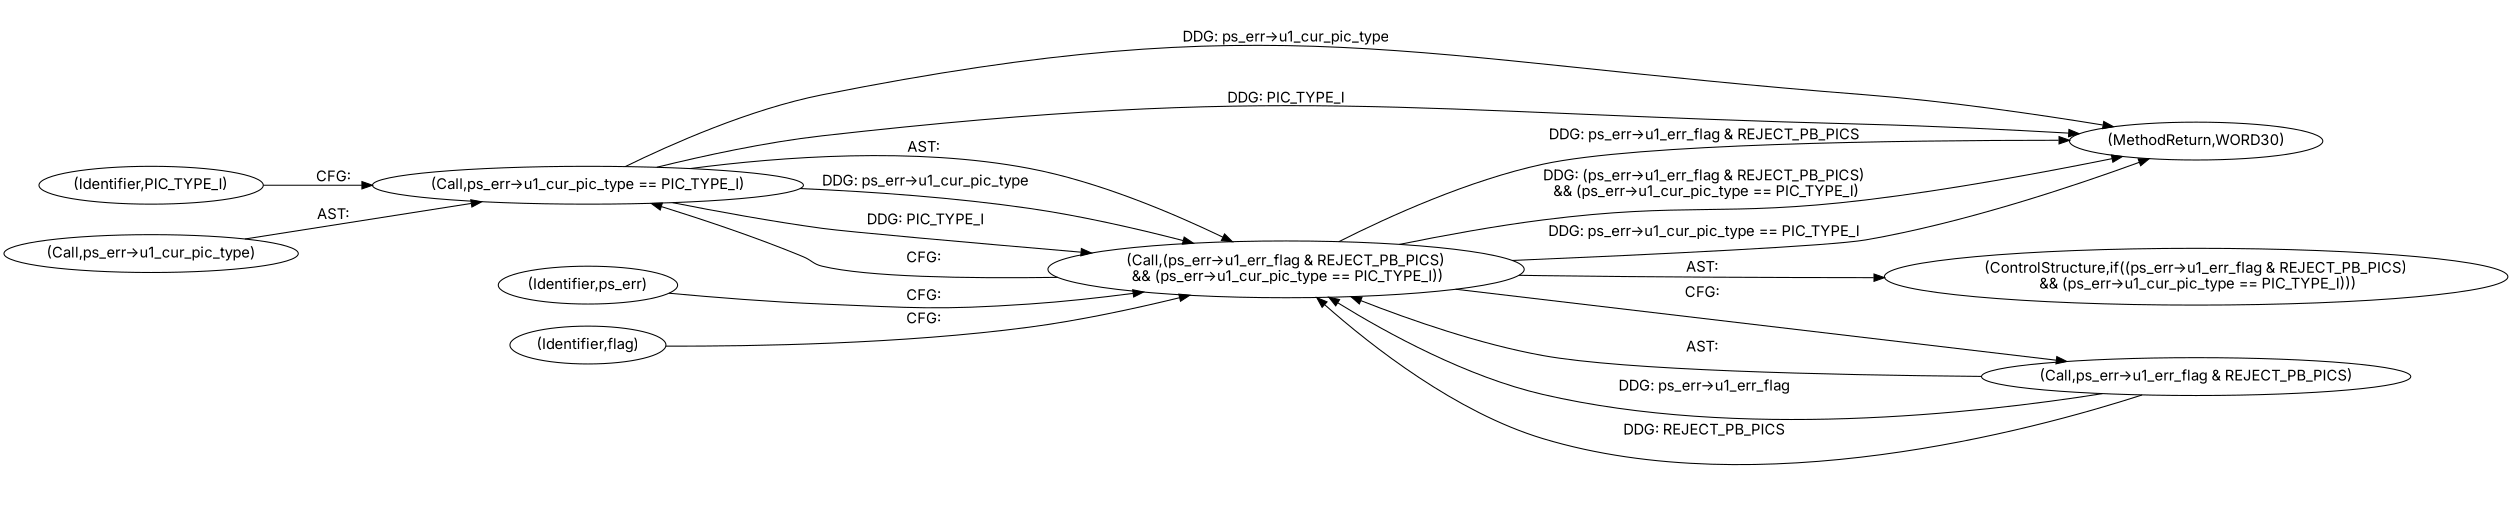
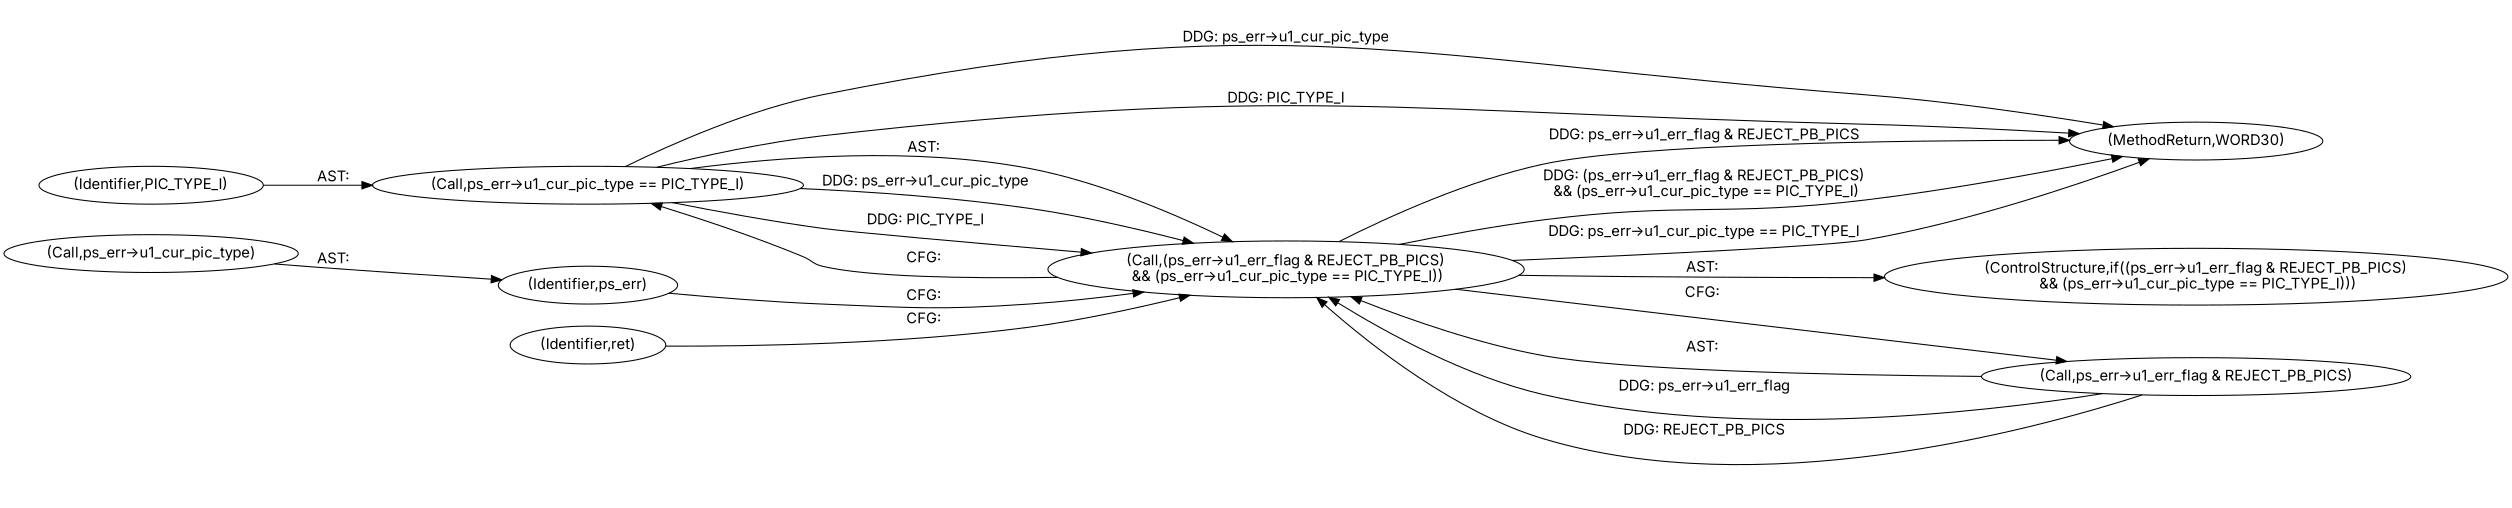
edge "(Identifier,PIC_TYPE_I)" -> "(Call,ps_err->u1_cur_pic_type == PIC_TYPE_I)": label "CFG: " -> "AST: "
edge "(Call,ps_err->u1_cur_pic_type)" -> "(Call,ps_err->u1_cur_pic_type == PIC_TYPE_I)": now "(Call,ps_err->u1_cur_pic_type)" -> "(Identifier,ps_err)"
node "(Identifier,flag)": label "(Identifier,flag)" -> "(Identifier,ret)"
